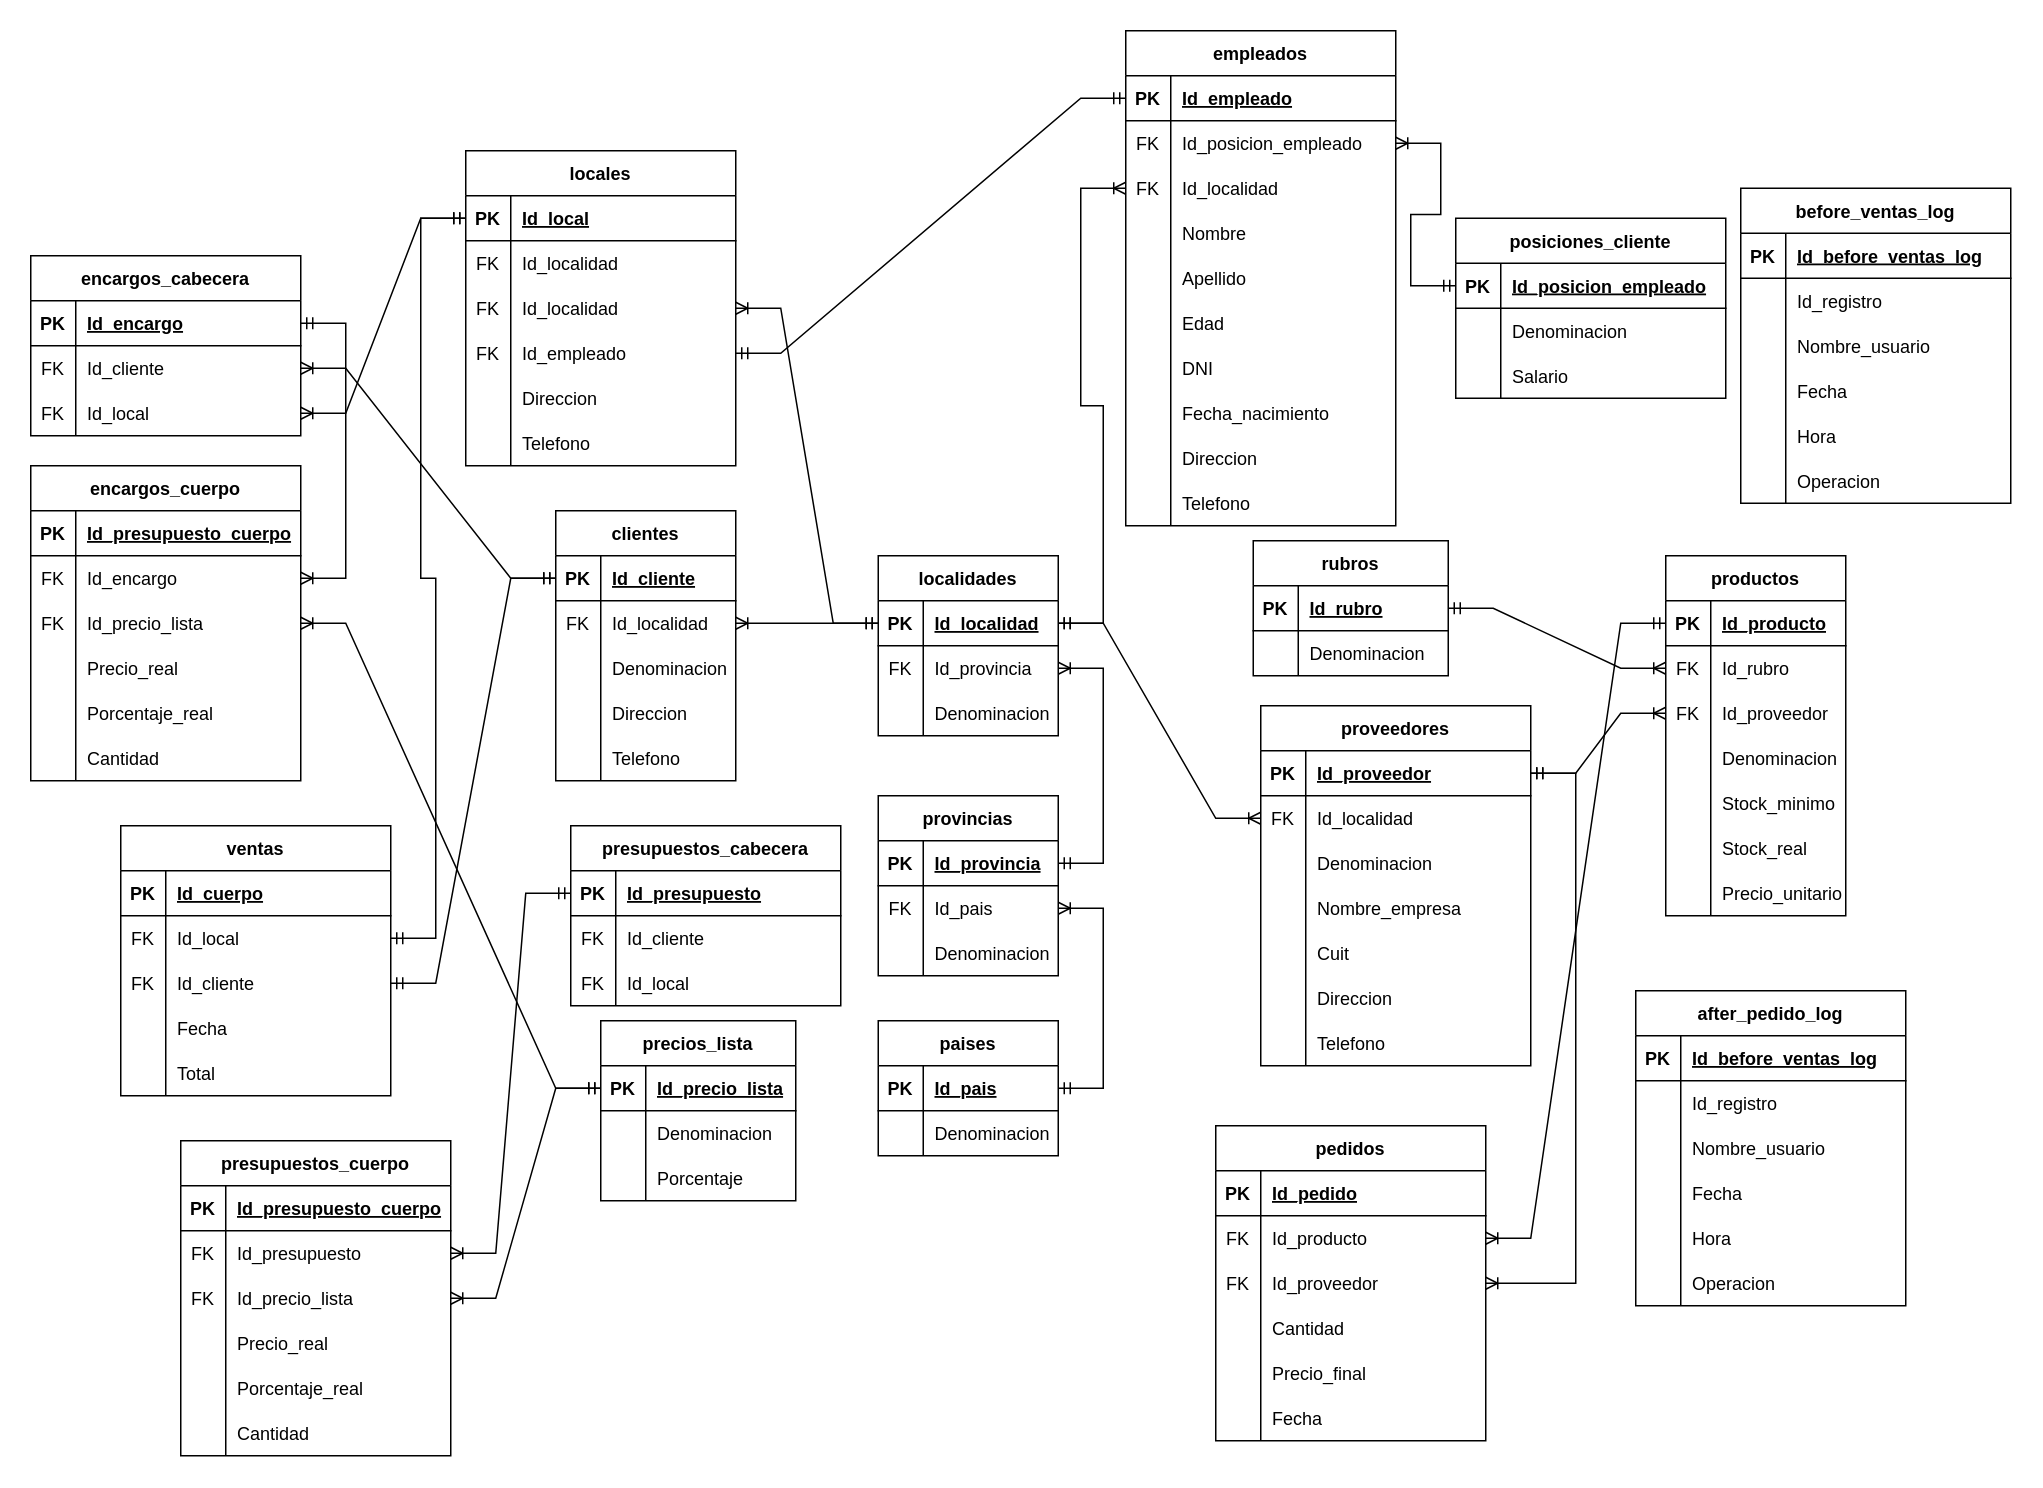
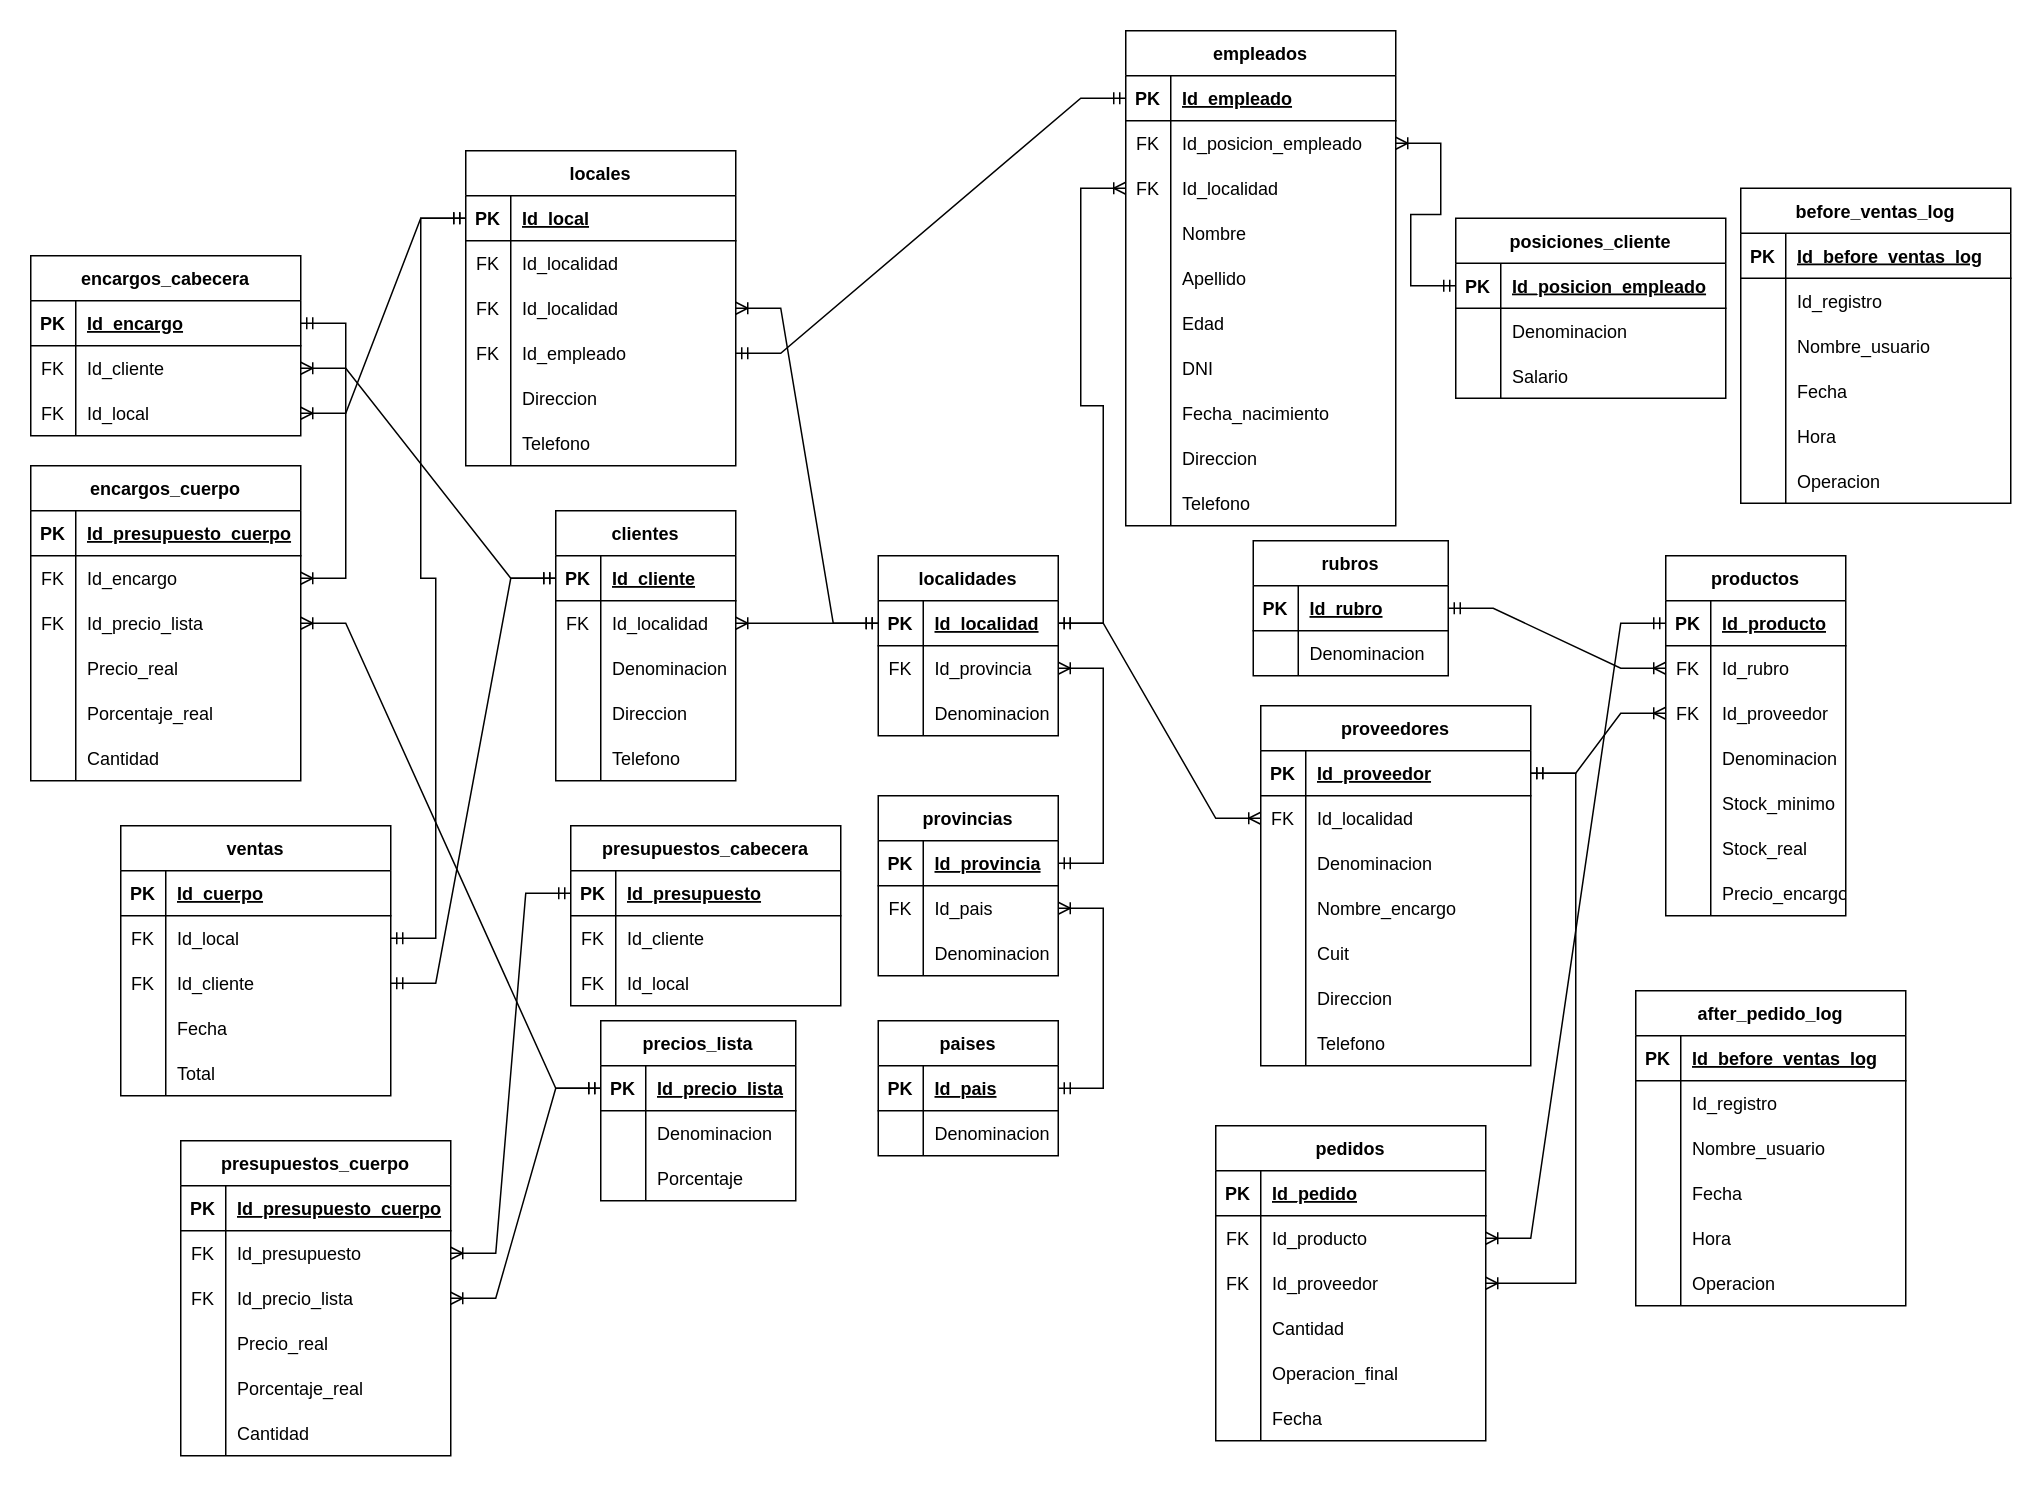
node "Precio_unitario": label "Precio_unitario" -> "Precio_encargos"
node "Nombre_empresa": label "Nombre_empresa" -> "Nombre_encargo"
node "Precio_final": label "Precio_final" -> "Operacion_final"
